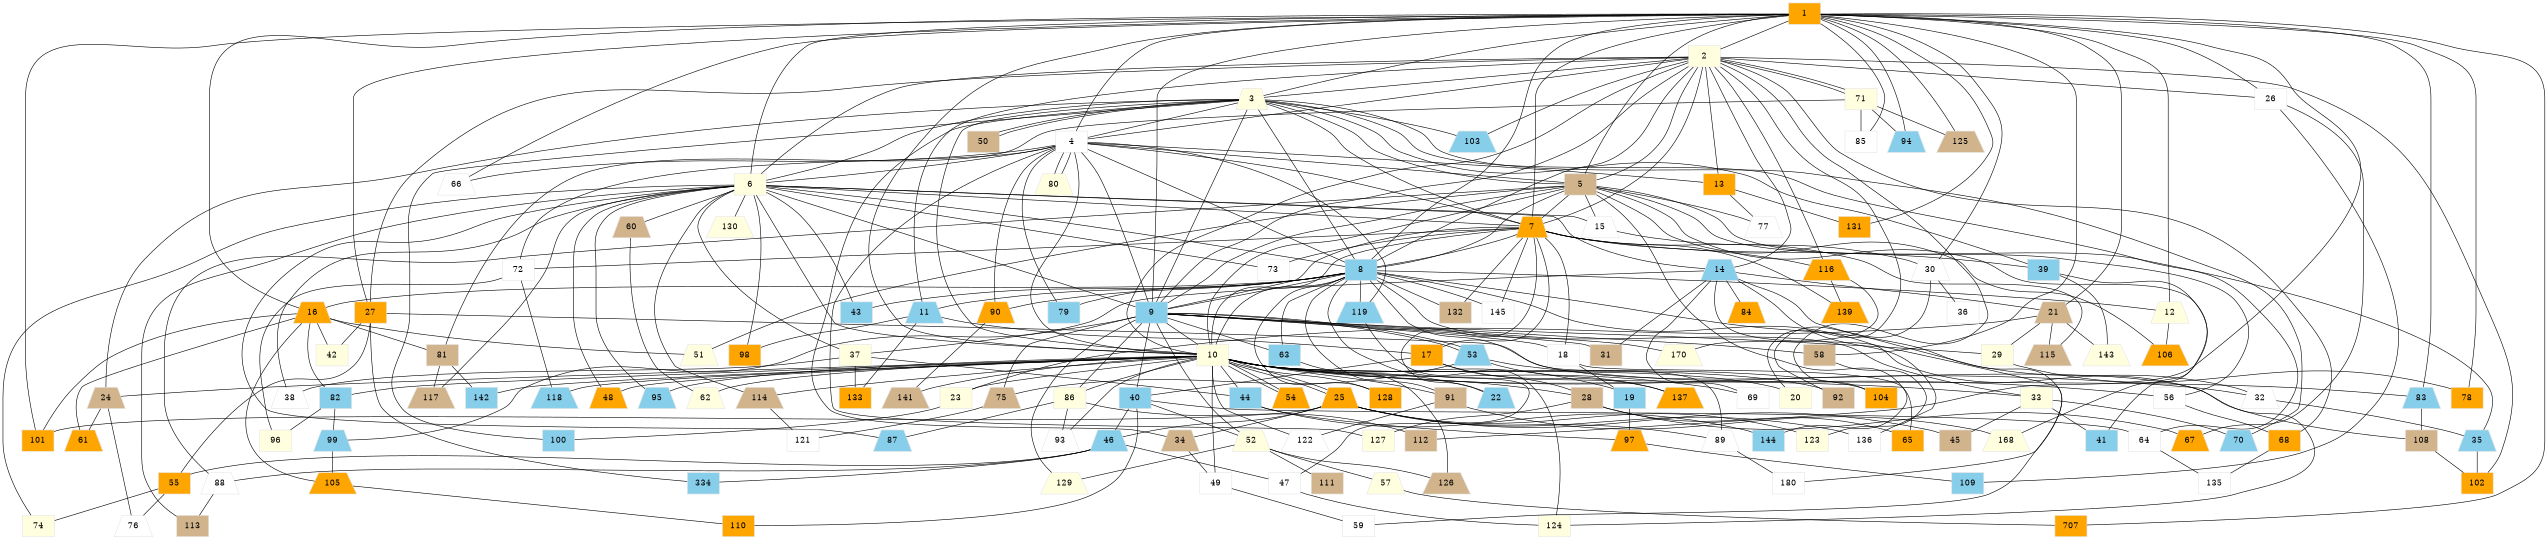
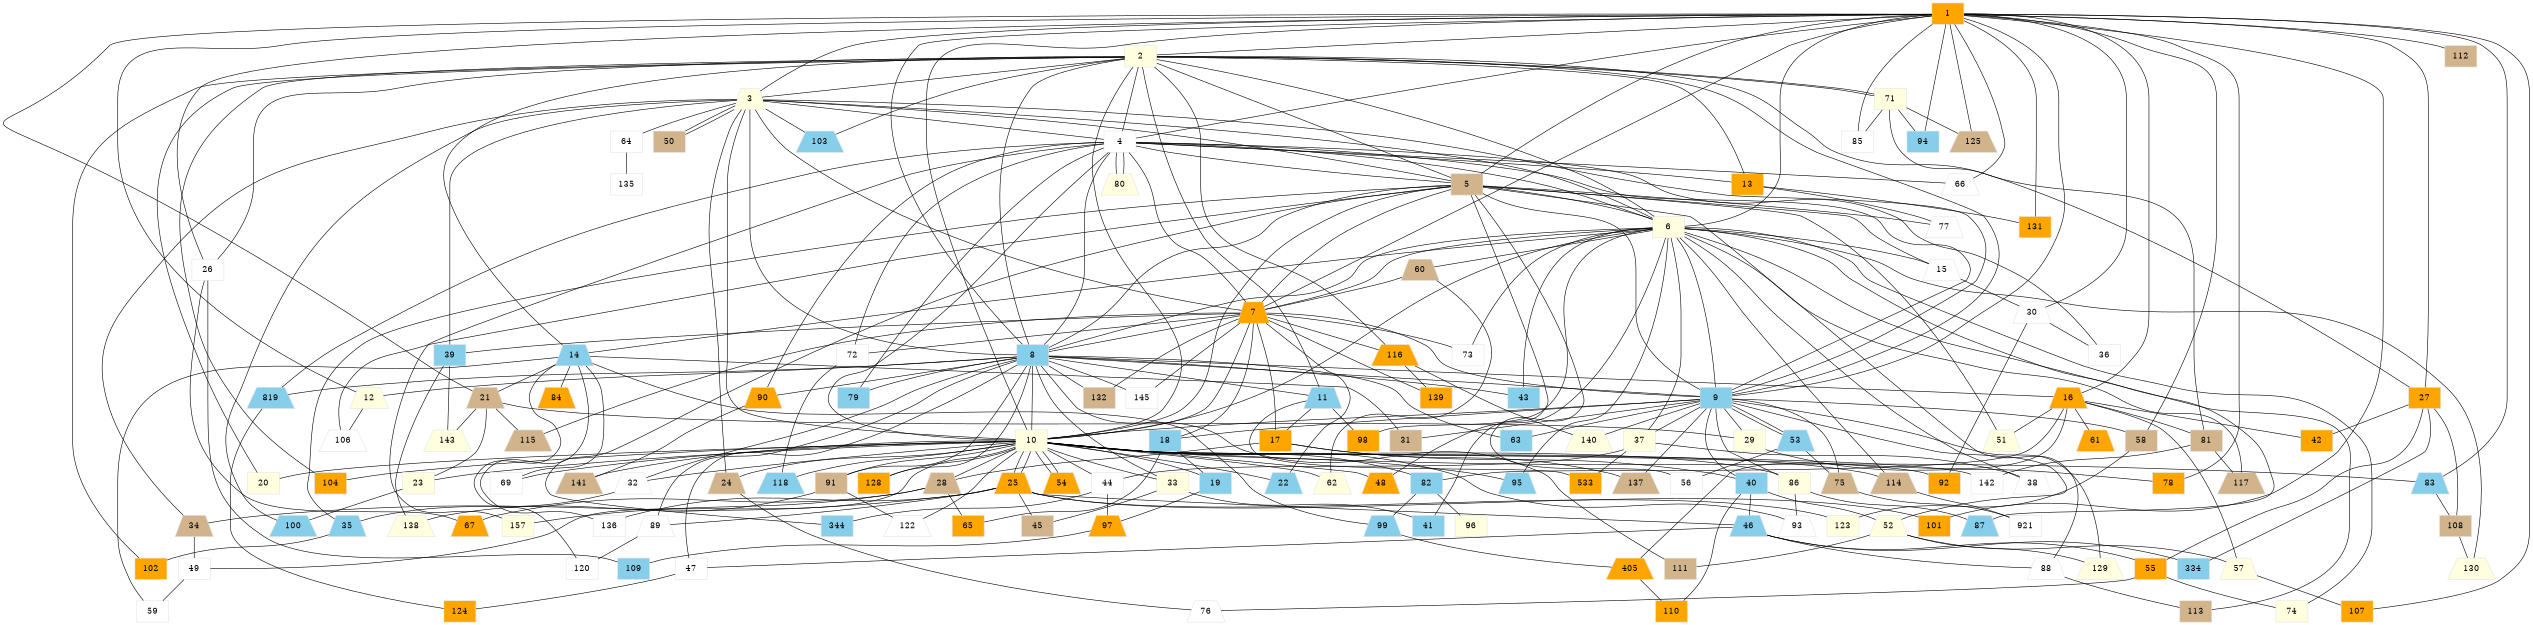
node "94": shape trapezium -> box
edge "2" -- "7": now "60" -- "7"
edge "4" -- "36": added
edge "5" -- "6": added
edge "72" -- "96": removed
node "119": label "119" -> "819"
node "139": shape trapezium -> box
edge "16" -- "101": now "16" -- "57"
node "42": fillcolor lightyellow -> orange
node "18": fillcolor white -> skyblue
node "170": label "170" -> "140"
node "106": fillcolor orange -> white
edge "53" -- "137": now "9" -- "137"
node "142": fillcolor skyblue -> white
node "133": label "133" -> "533"
node "44": fillcolor skyblue -> white
node "28": shape box -> trapezium
node "137": fillcolor orange -> tan
node "92": fillcolor tan -> orange
edge "40" -- "64": removed
edge "86" -- "112": removed
edge "8" -- "124": now "8" -- "111"
edge "24" -- "61": removed
node "100": shape box -> trapezium
node "121": label "121" -> "921"
node "127": label "127" -> "157"
node "144": label "144" -> "344"
node "168": label "168" -> "138"
node "70": removed
node "68": removed
edge "108" -- "102": now "108" -- "130"
node "105": label "105" -> "405"
node "126": removed
node "180": label "180" -> "120"
node "124": fillcolor lightyellow -> orange
node "707": label "707" -> "107"
